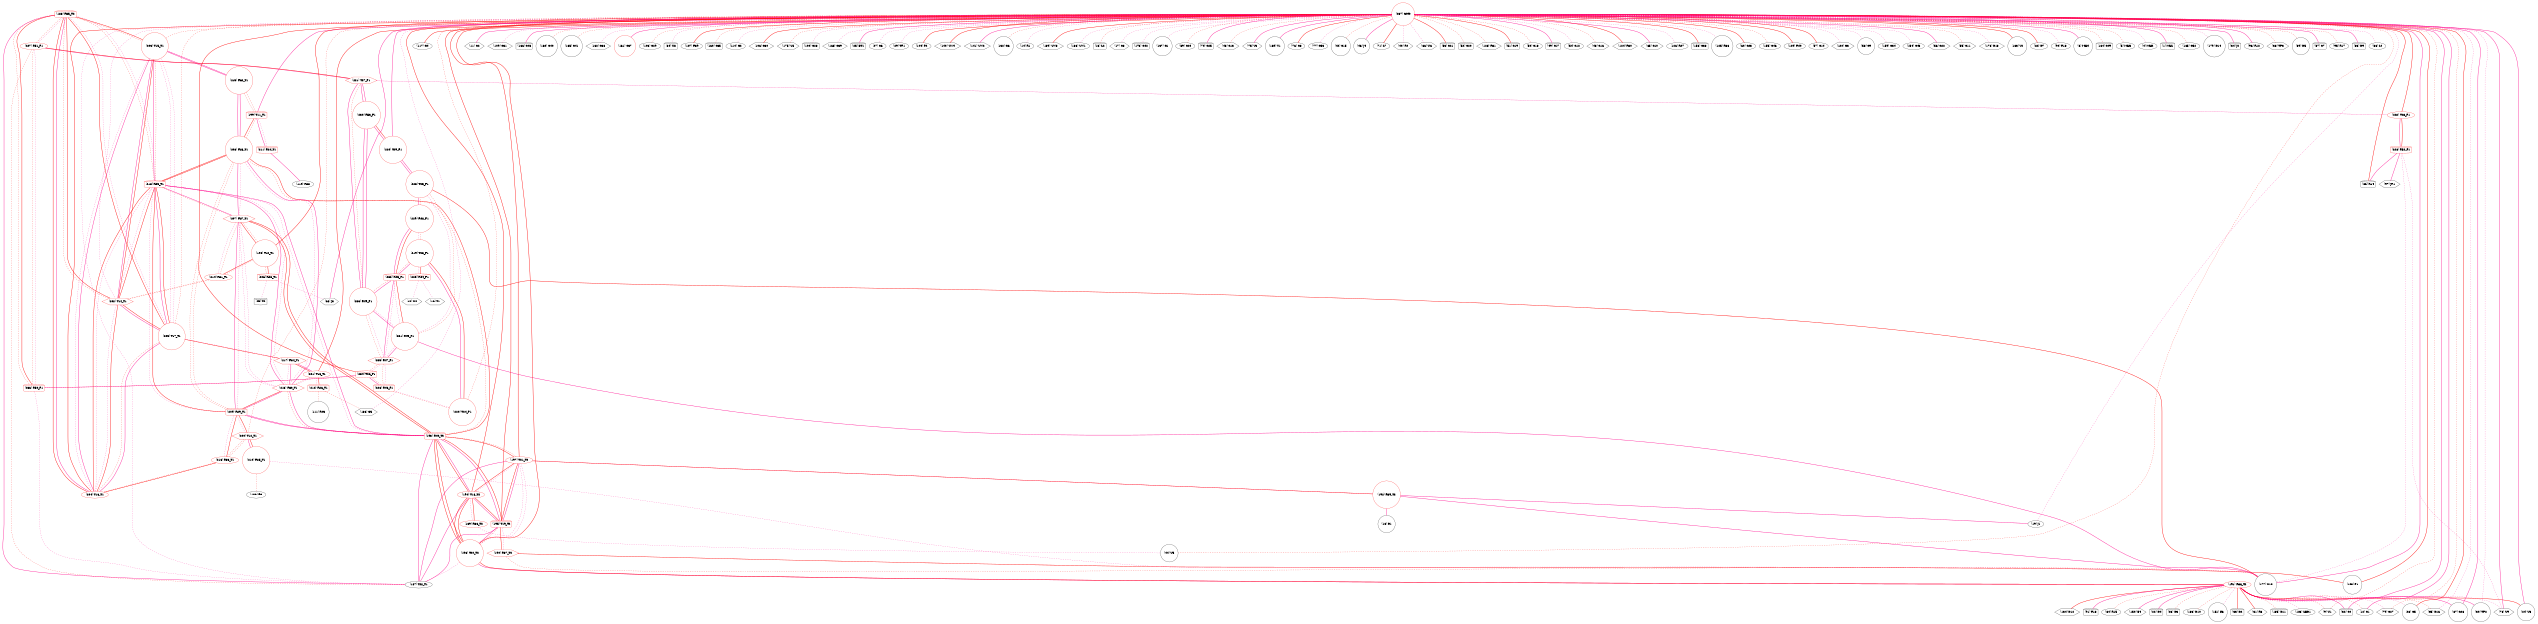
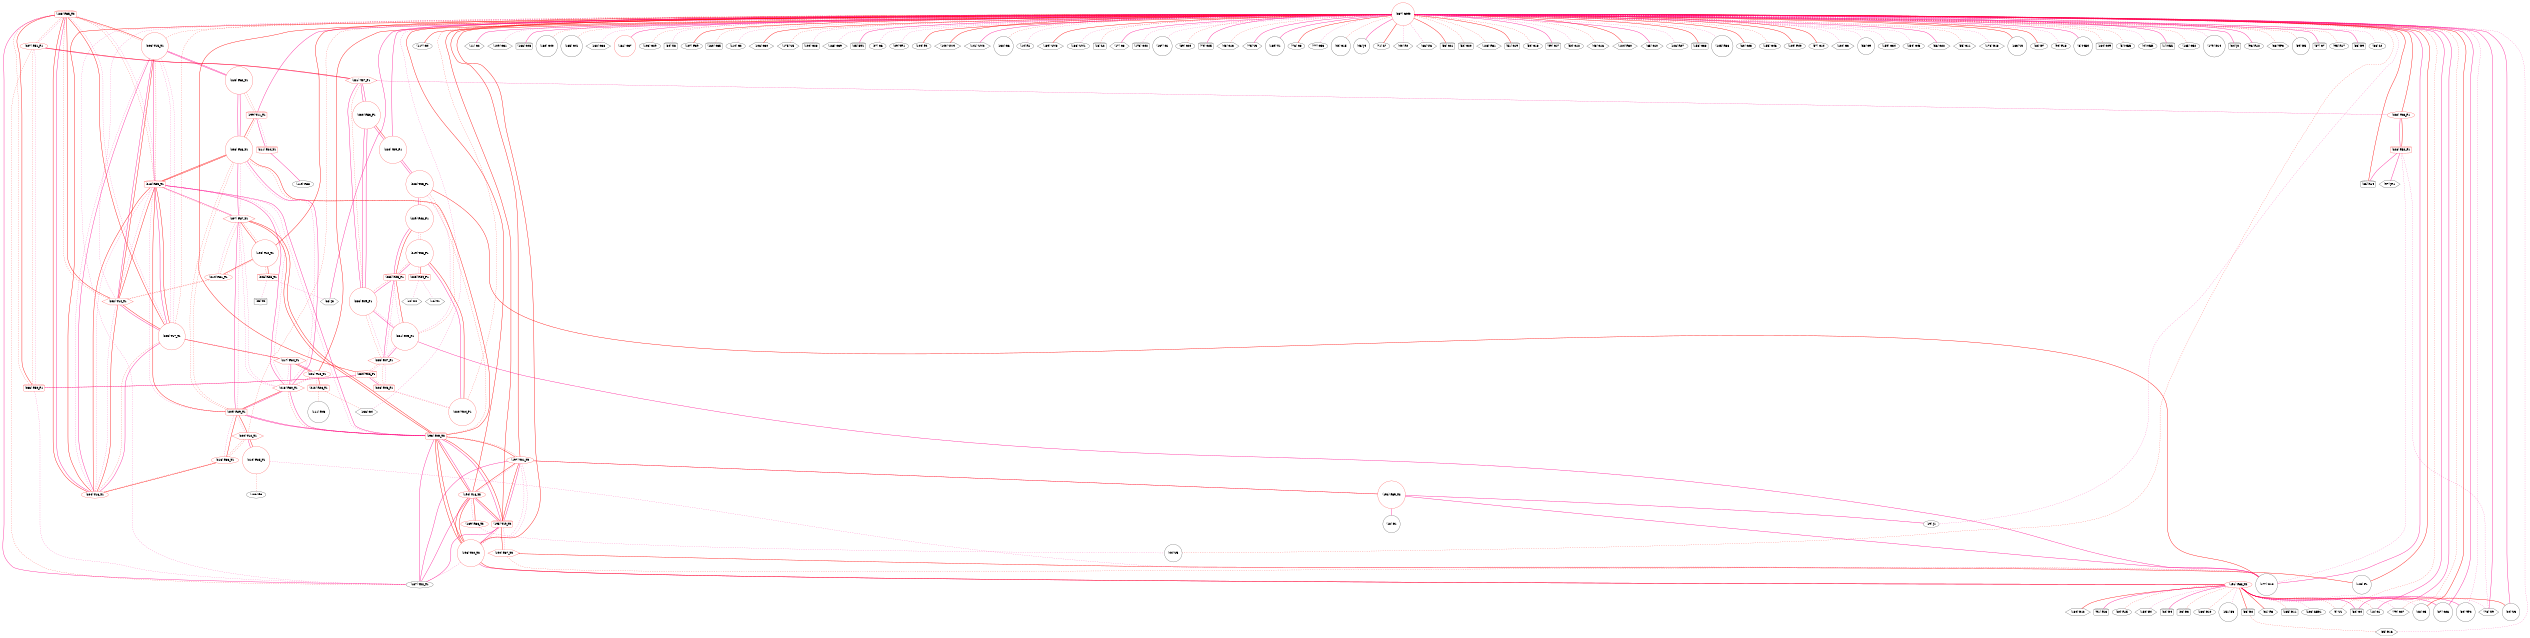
edge "(237) GND" -- "(17) C3": style dashed -> bold
node "(136) Q5": label "(136) Q5" -> "(136) Q4"
edge "(191) R38_T2" -- "(150) F4": style bold -> dashed
edge "(191) R38_T2" -- "(35) D16": now "(33) D2" -- "(35) D16"
